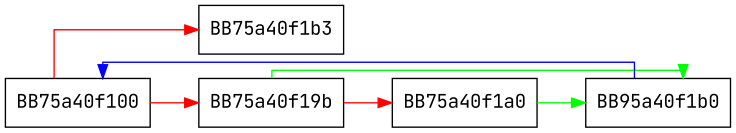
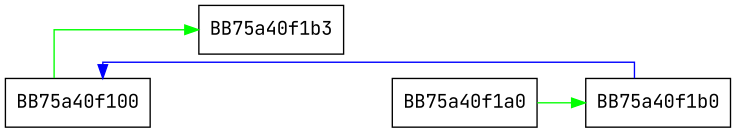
edge "BB75a40f100" -> "BB75a40f1b3": color red -> green
node "BB75a40f19b": removed
node "BB95a40f1b0": label "BB95a40f1b0" -> "BB75a40f1b0"
